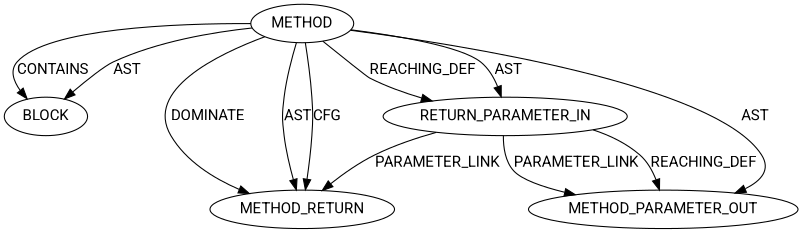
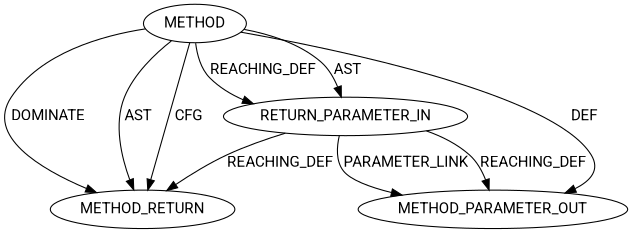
node "BLOCK": removed
edge "METHOD" -> "METHOD_PARAMETER_OUT": label "AST" -> "DEF"
edge "RETURN_PARAMETER_IN" -> "METHOD_RETURN": label "PARAMETER_LINK" -> "REACHING_DEF"
